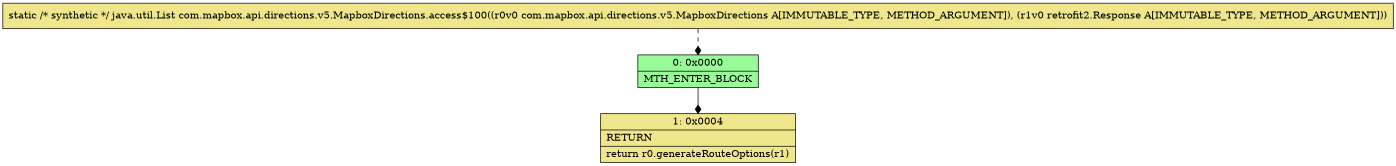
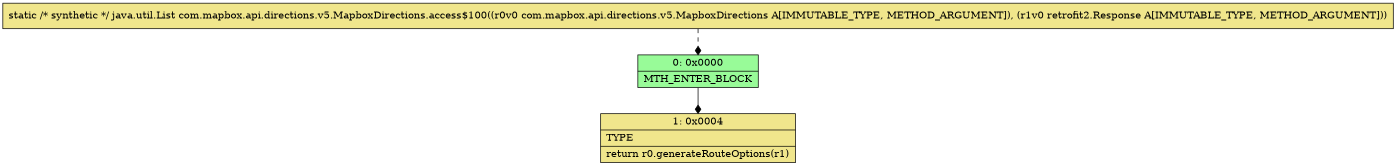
node "1: 0x0004": text "RETURN" -> "TYPE"
